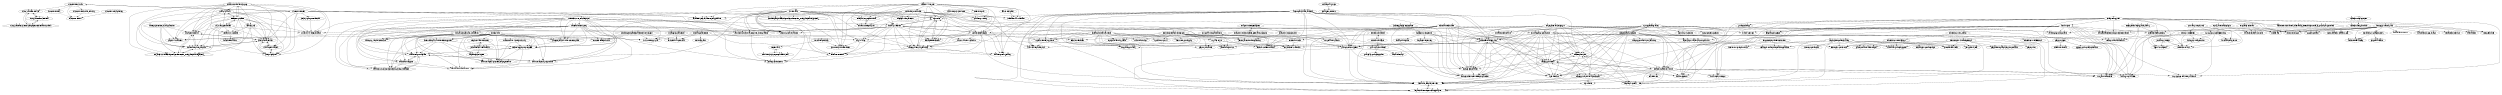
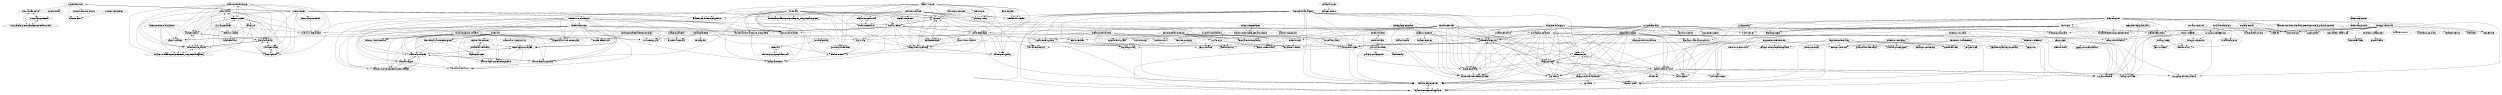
node "USTC-StarTeam/ChemEval": label "USTC-StarTeam/ChemEval" -> "USTC-Tracking/ChemEval"
